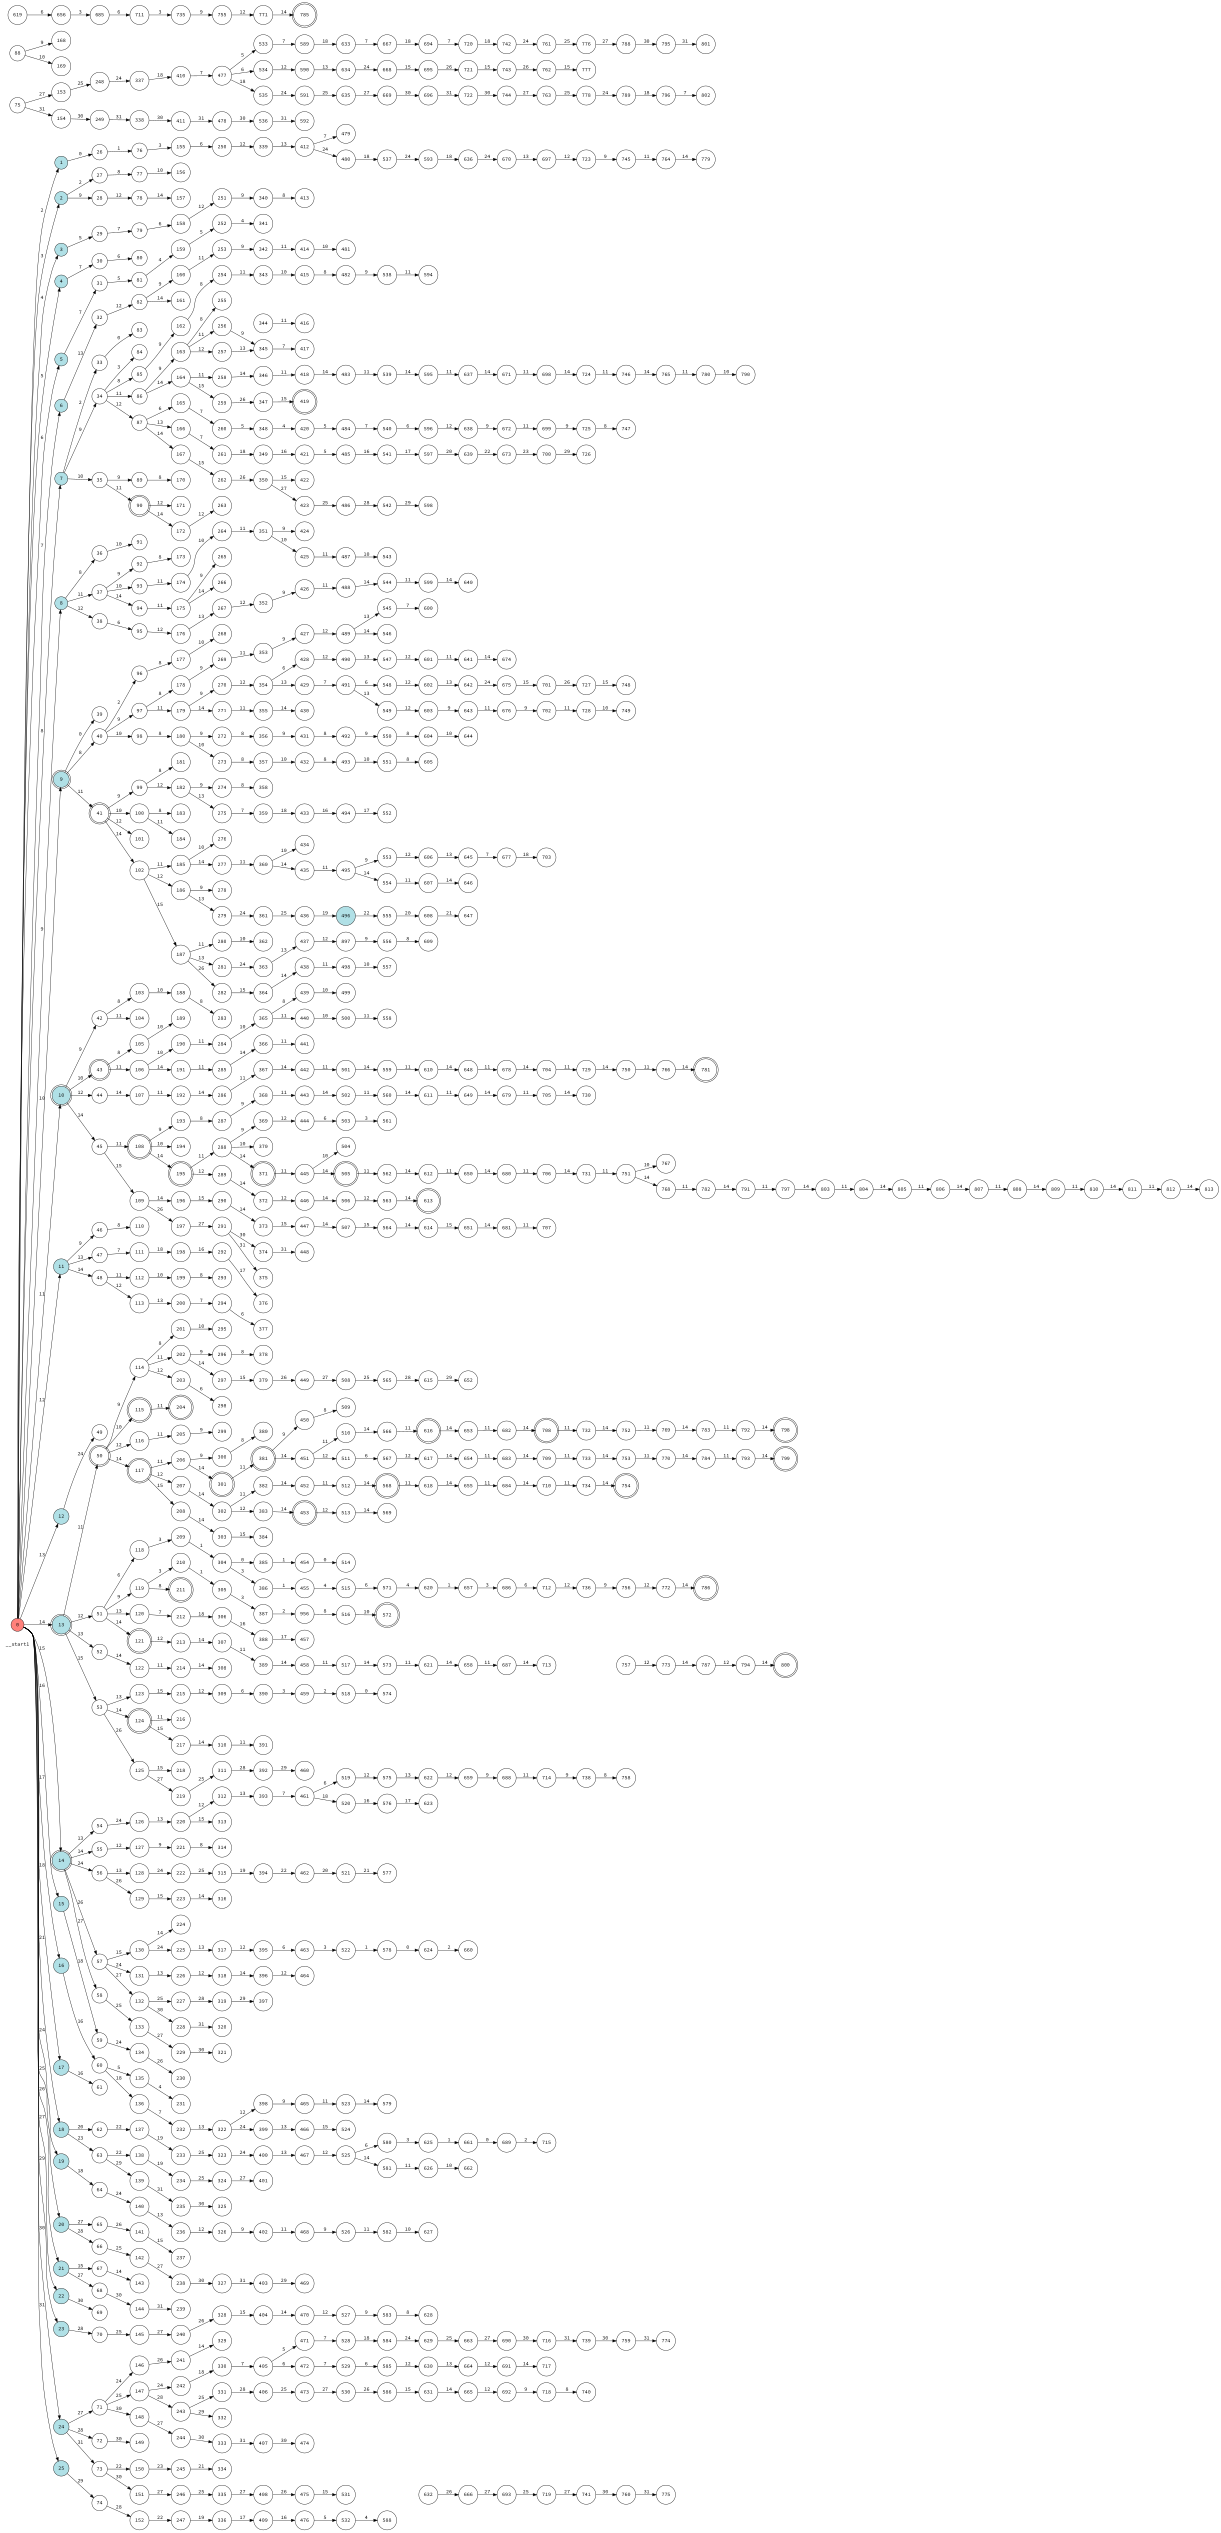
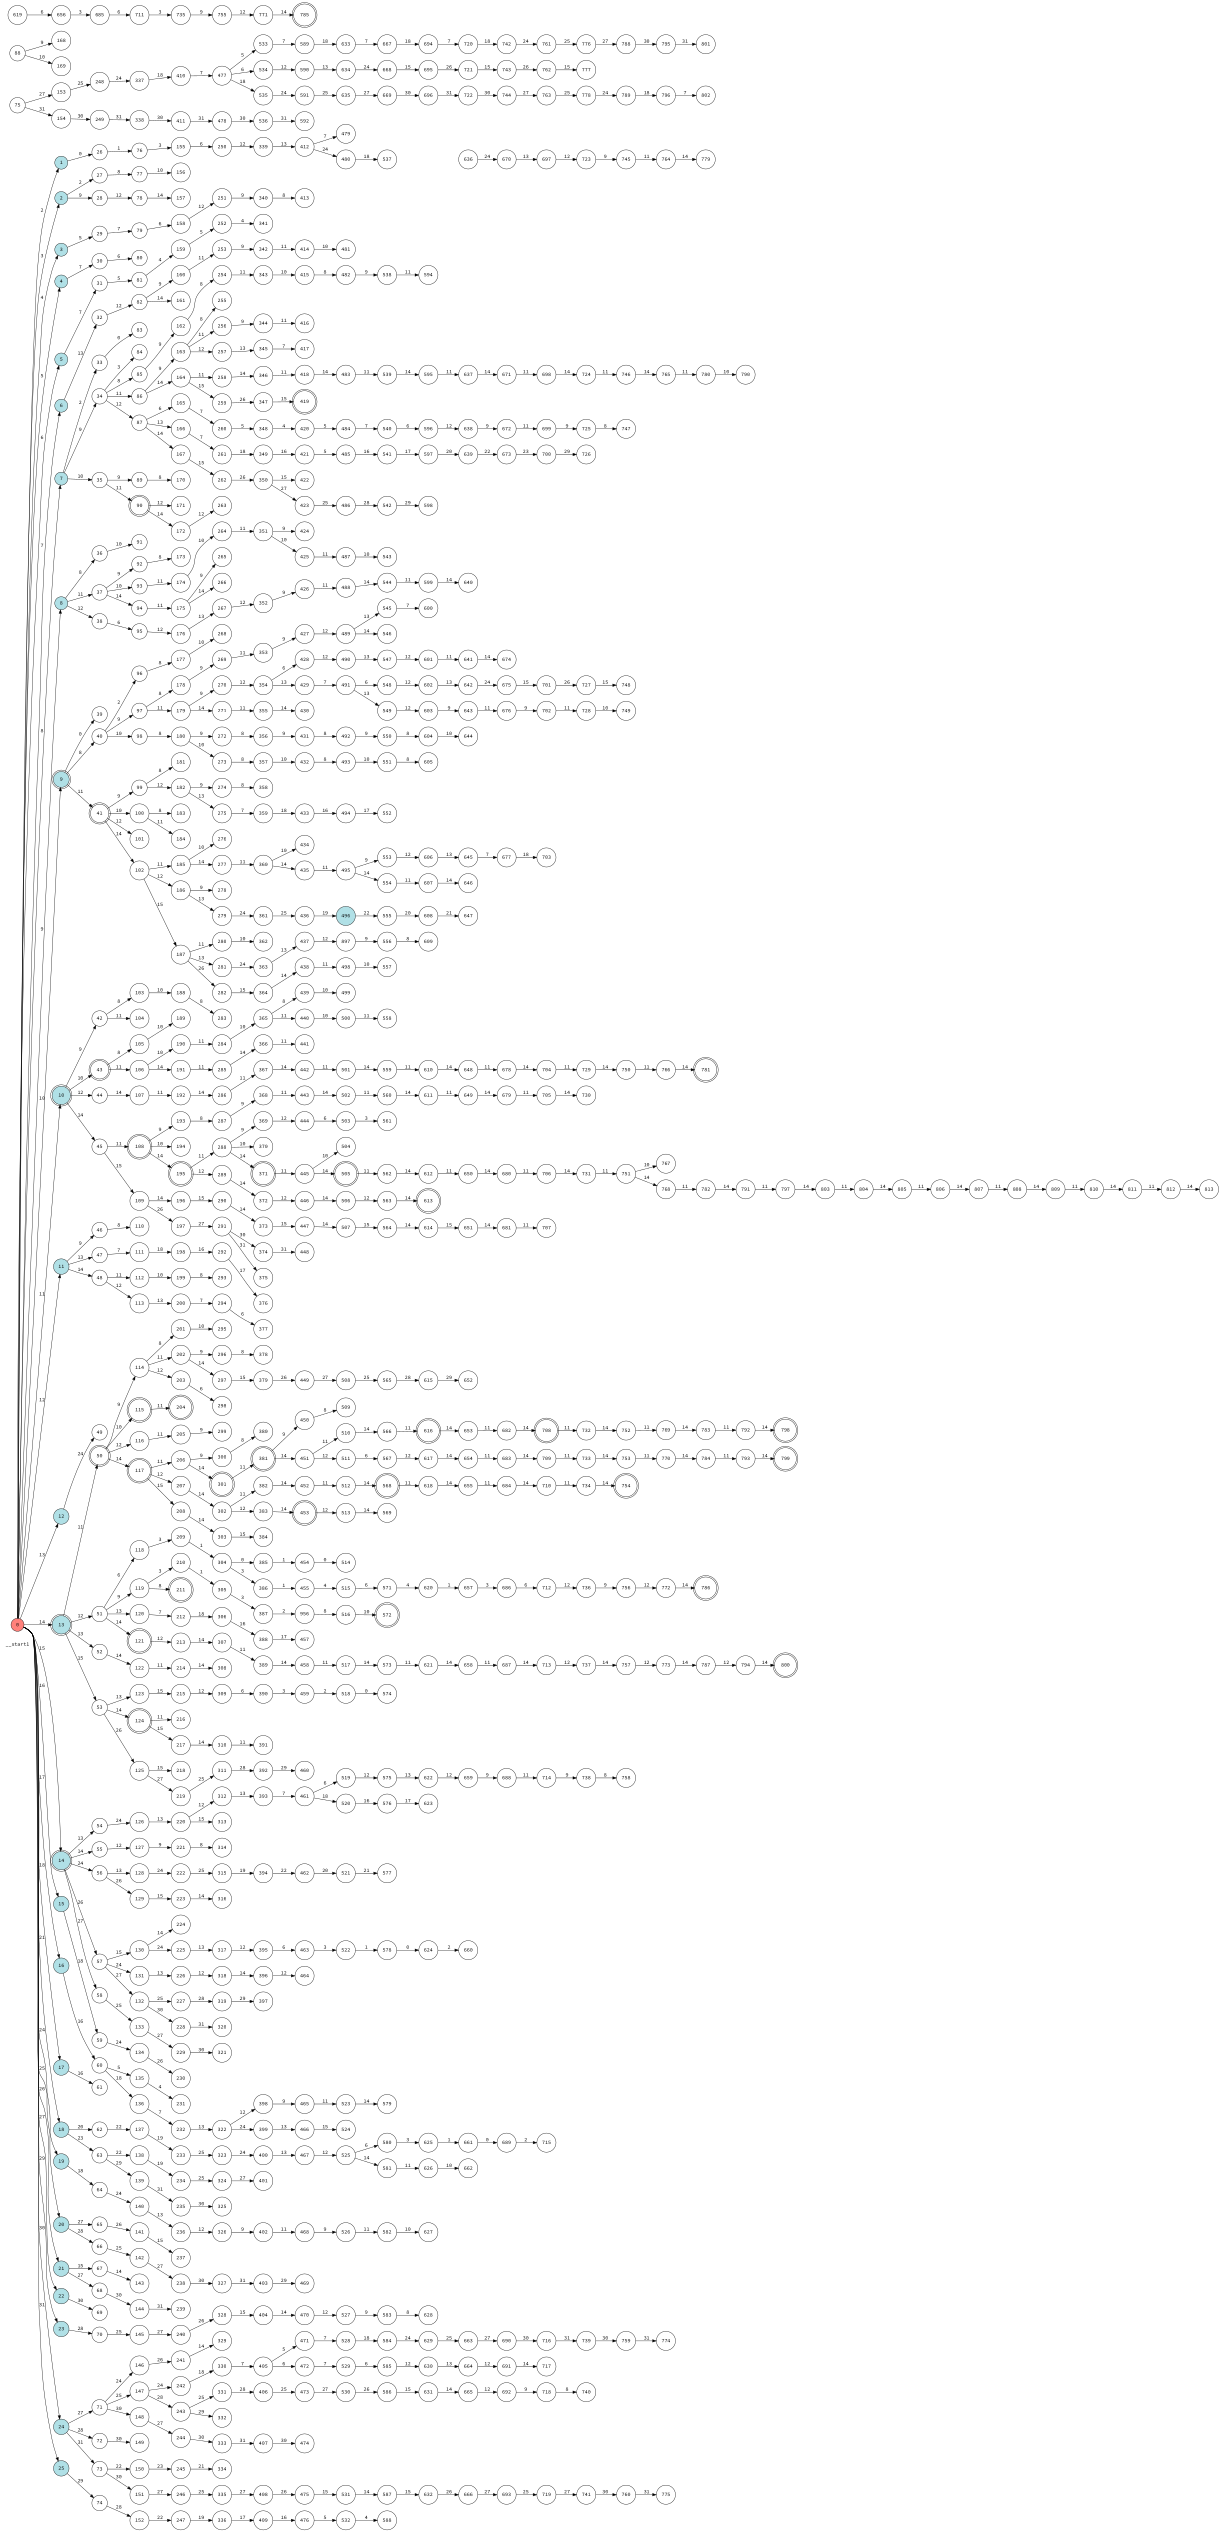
node "593": removed
edge "256" -> "345": now "256" -> "344"
node "737": added
node "587": added
